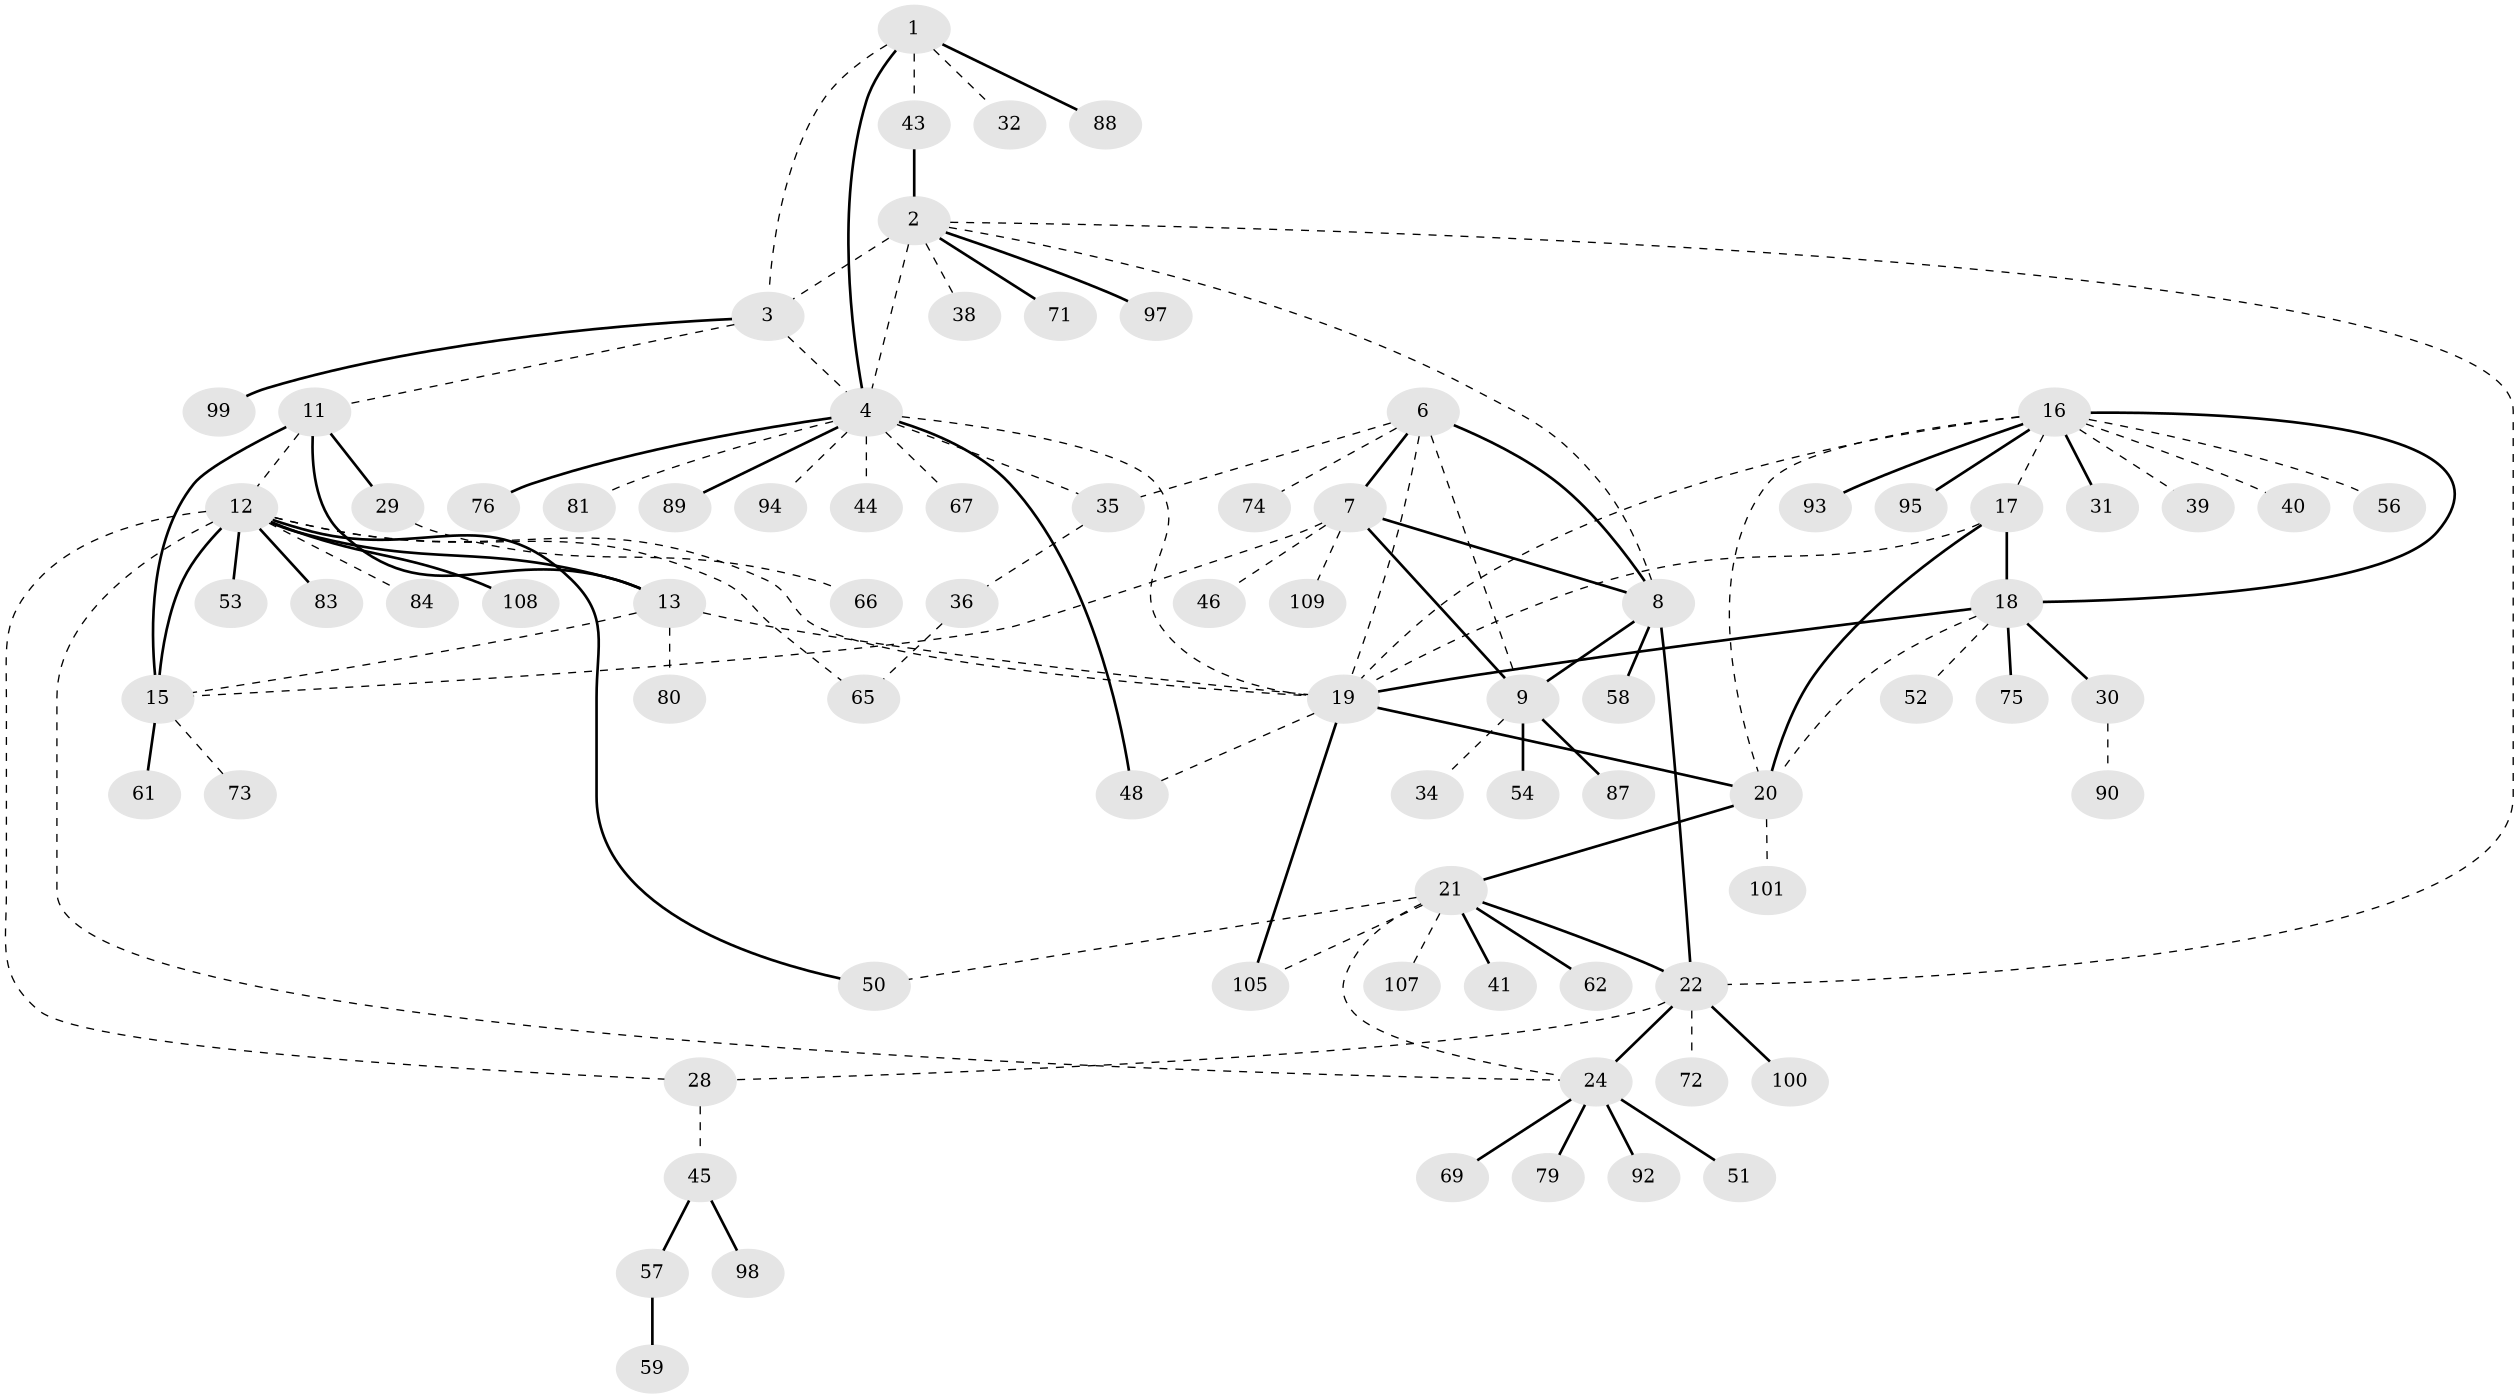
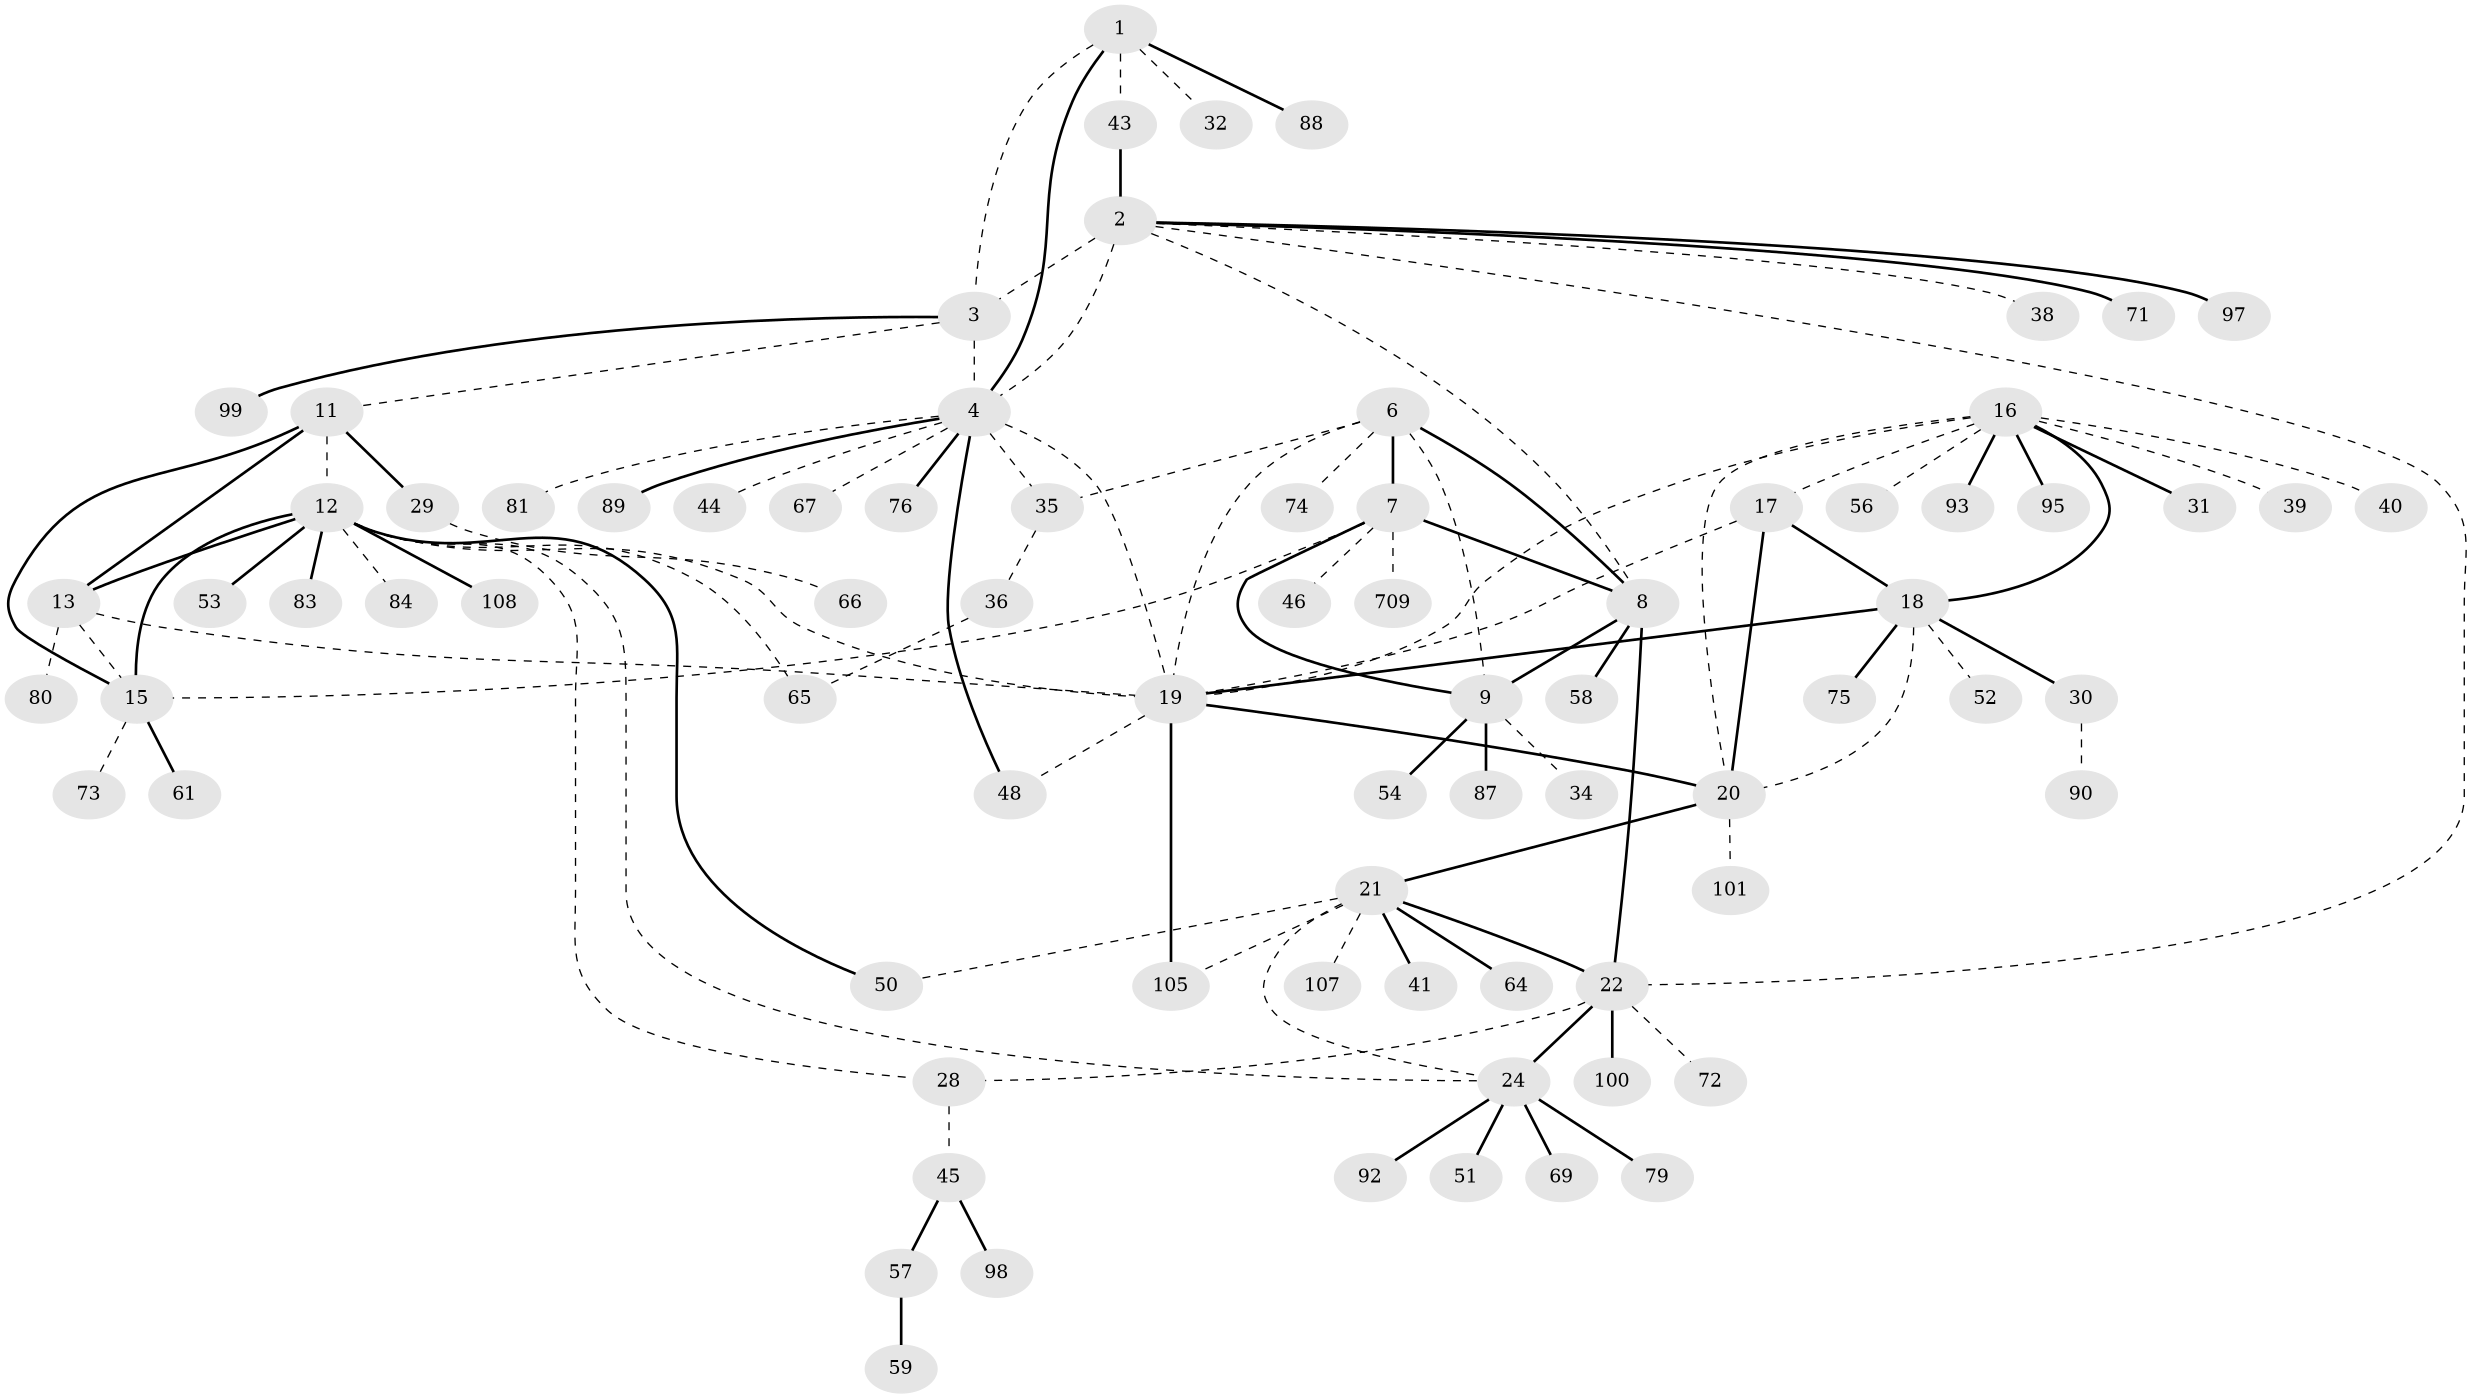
node "94": removed
node "109": label "109" -> "709"
node "62": label "62" -> "64"
